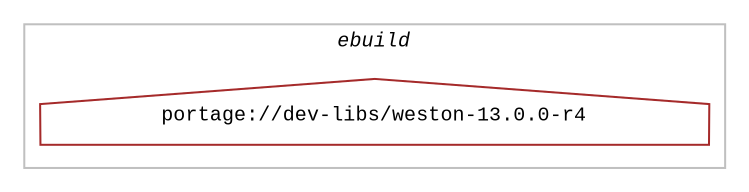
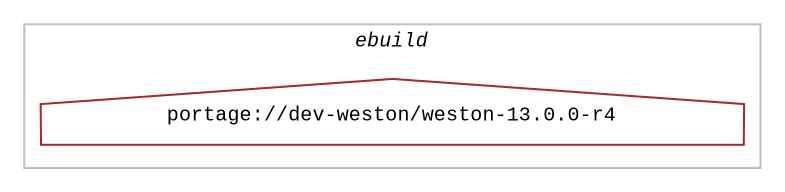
node "portage://dev-libs/weston-13.0.0-r4": label "portage://dev-libs/weston-13.0.0-r4" -> "portage://dev-weston/weston-13.0.0-r4"
